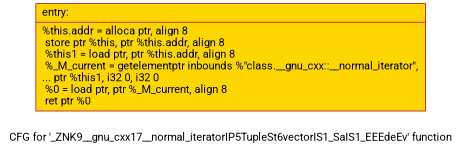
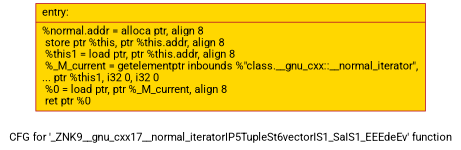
node "entry:": text "%this.addr = alloca ptr, align 8" -> "%normal.addr = alloca ptr, align 8"
